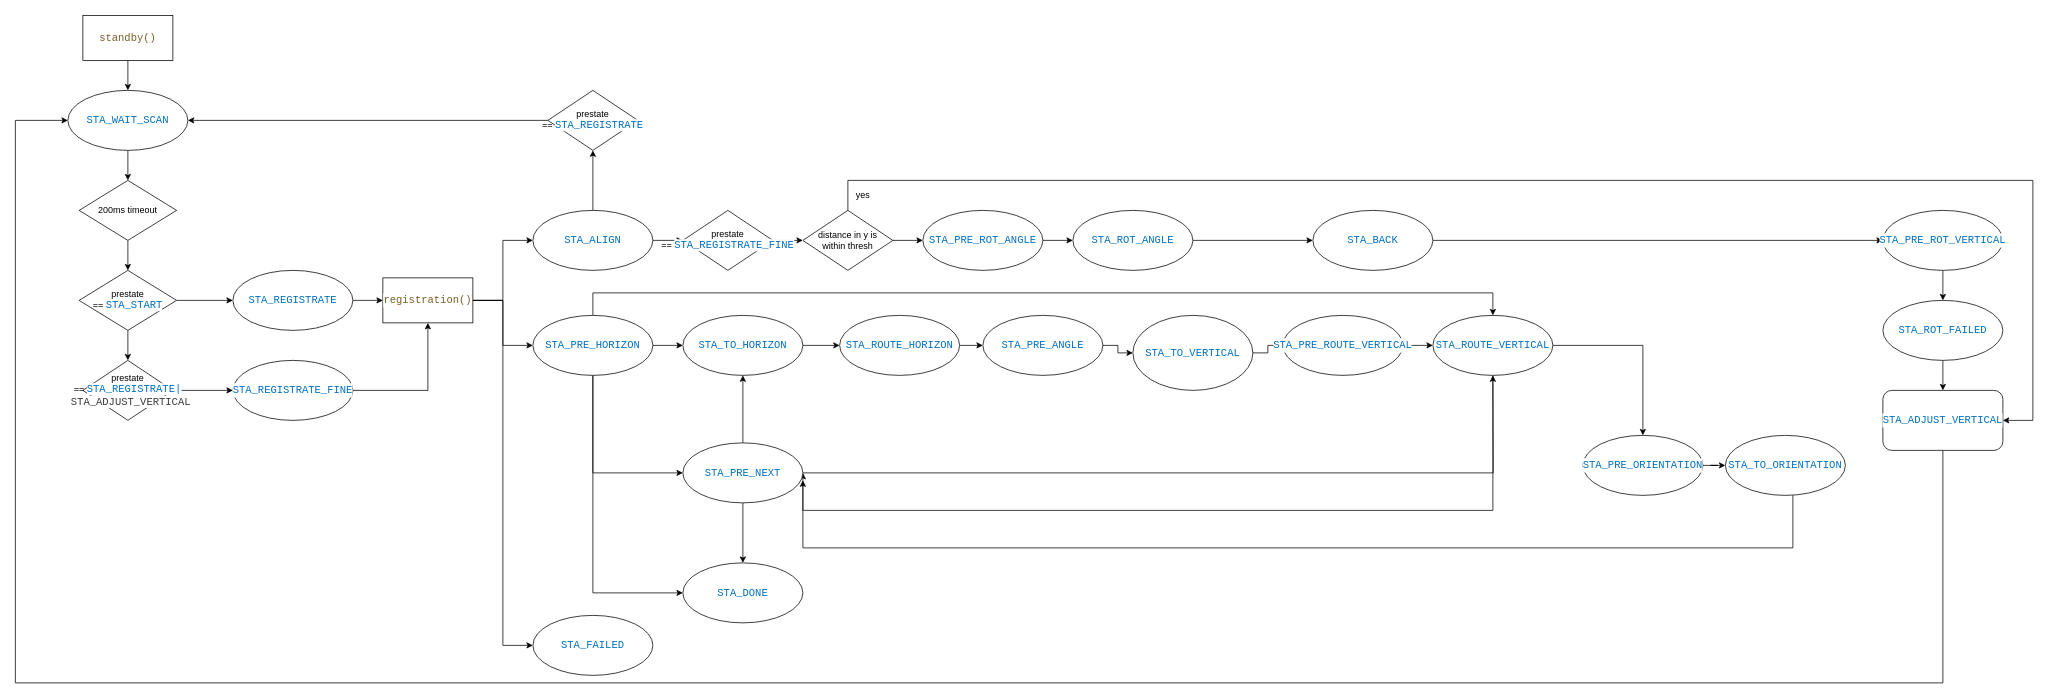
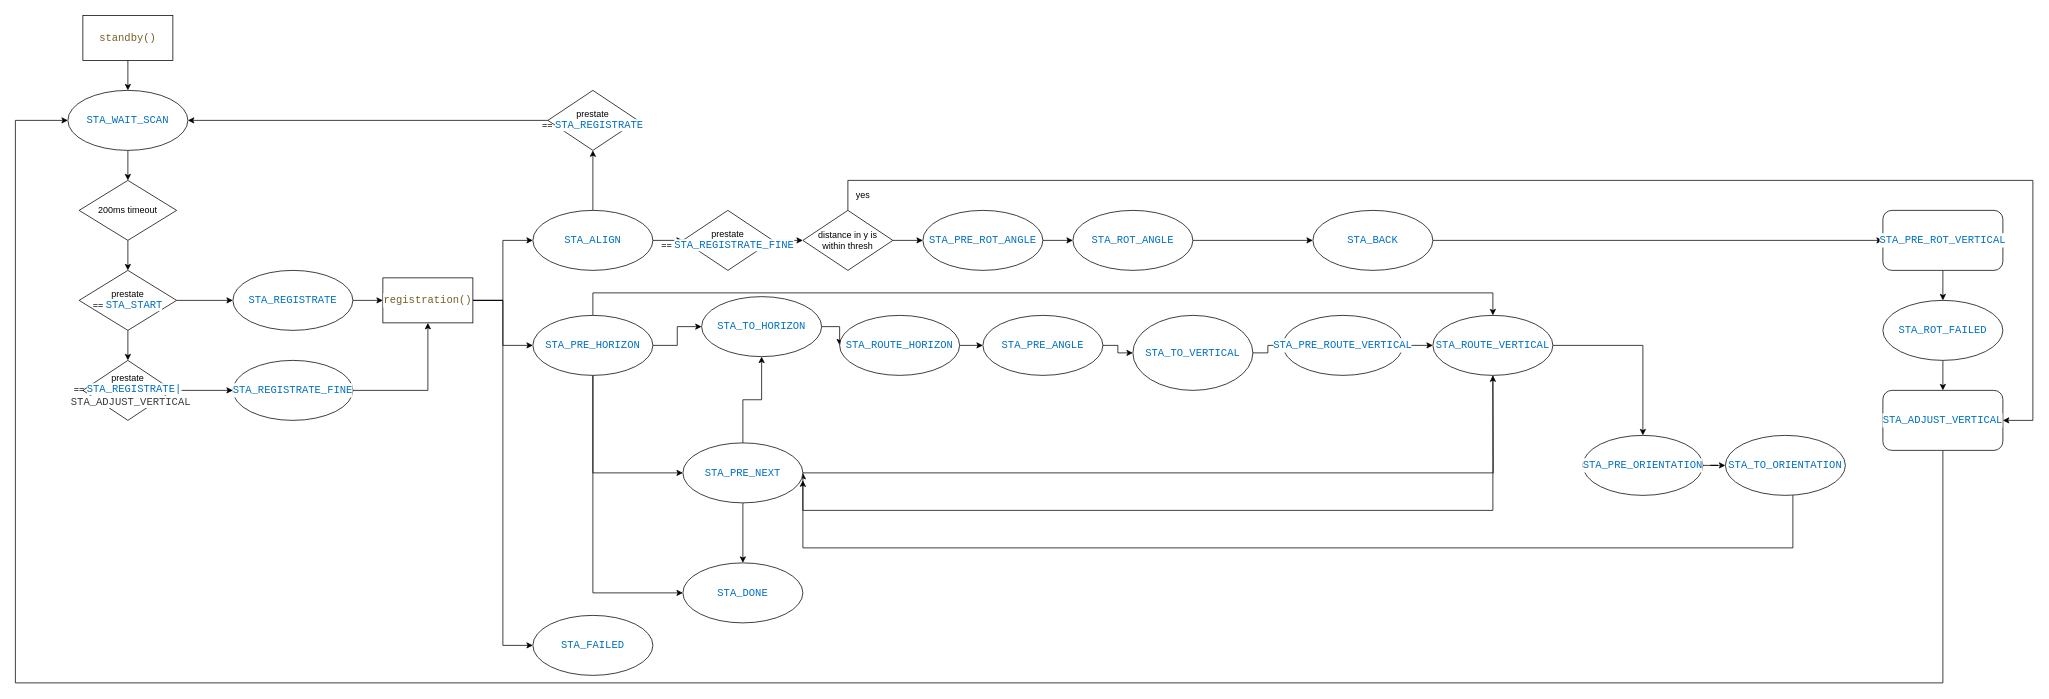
node "STA_PRE_ROT_VERTICAL": shape ellipse -> rounded rectangle
node "STA_TO_HORIZON": moved (743, 345) -> (762, 327)
